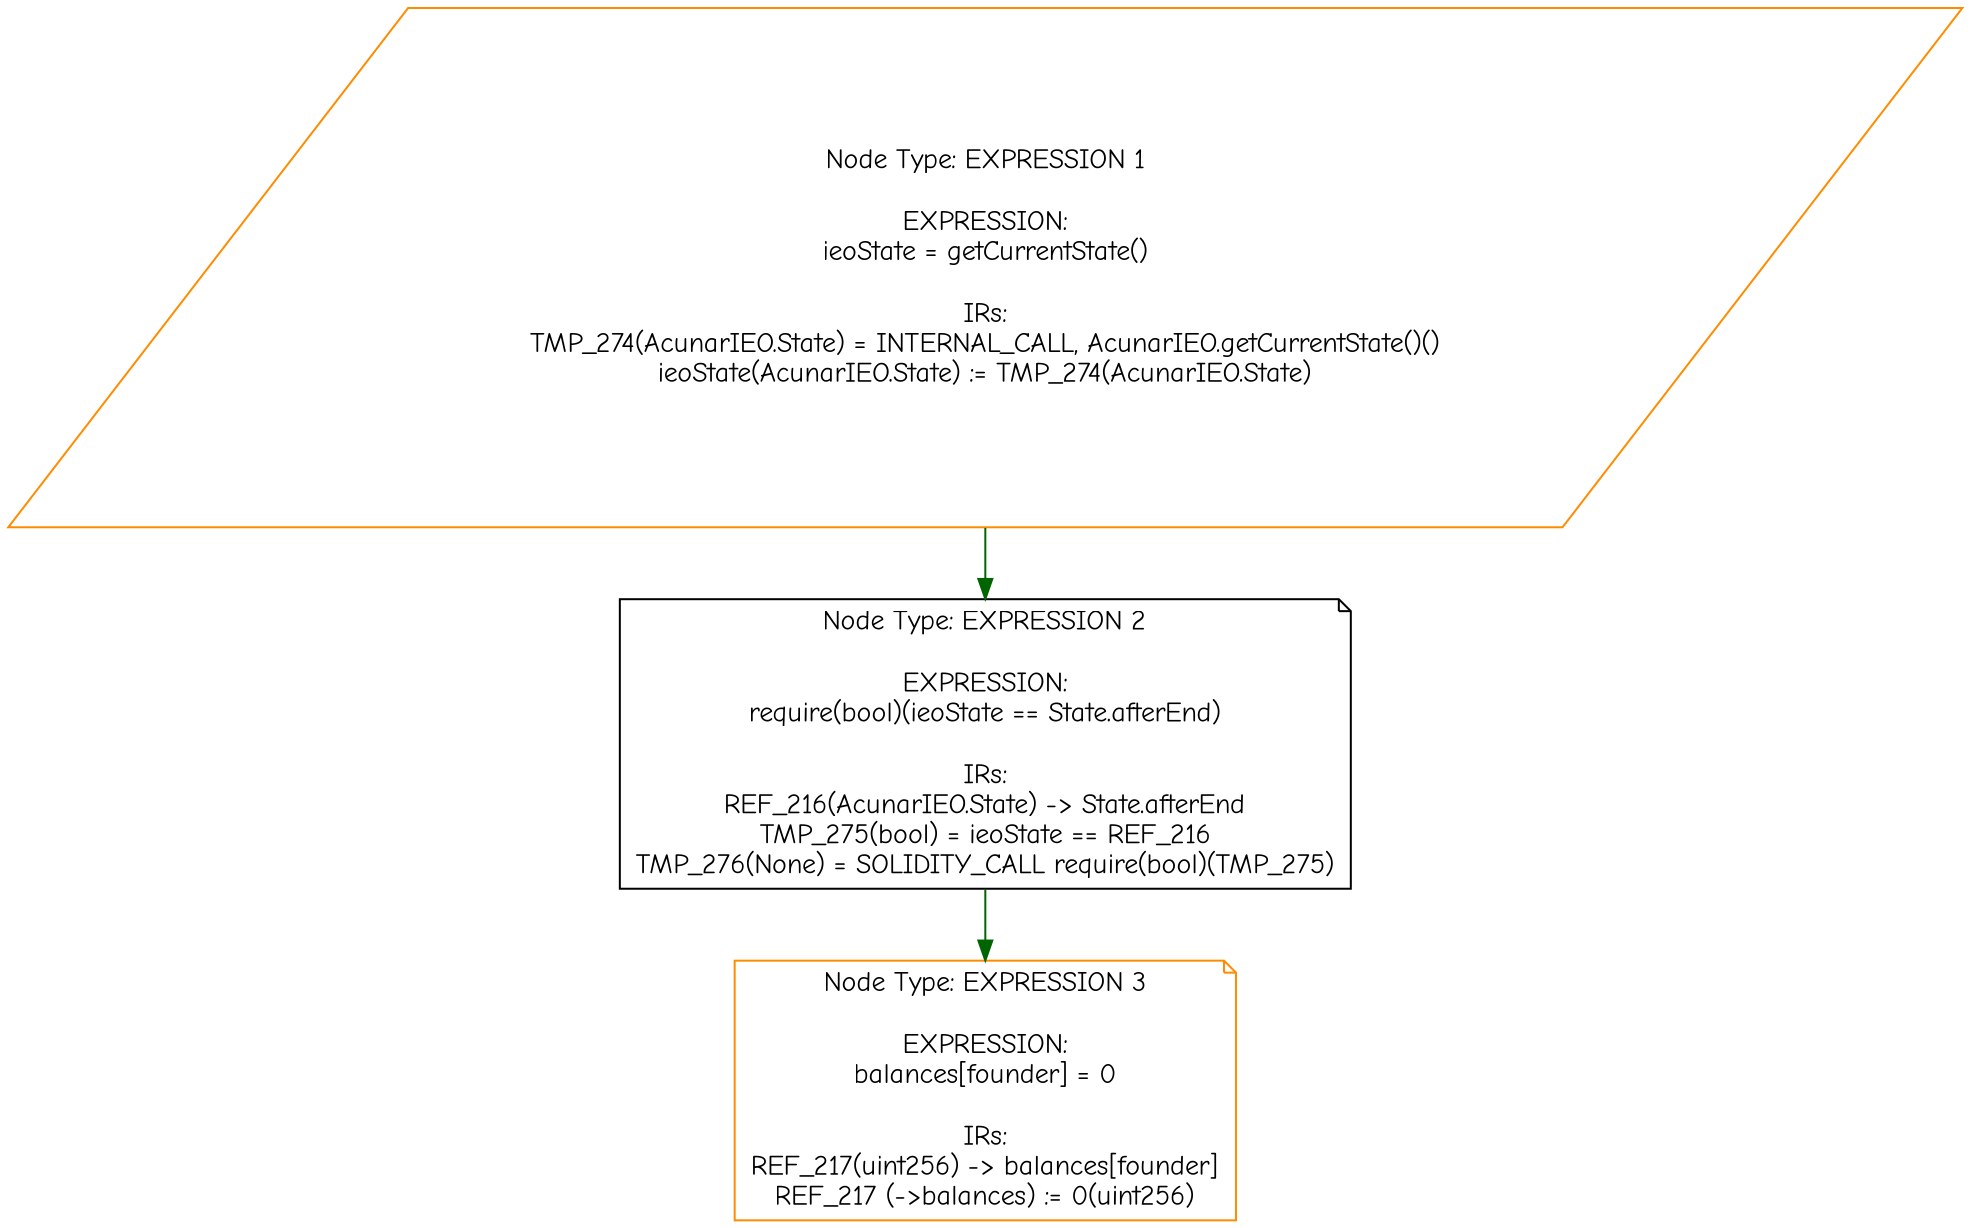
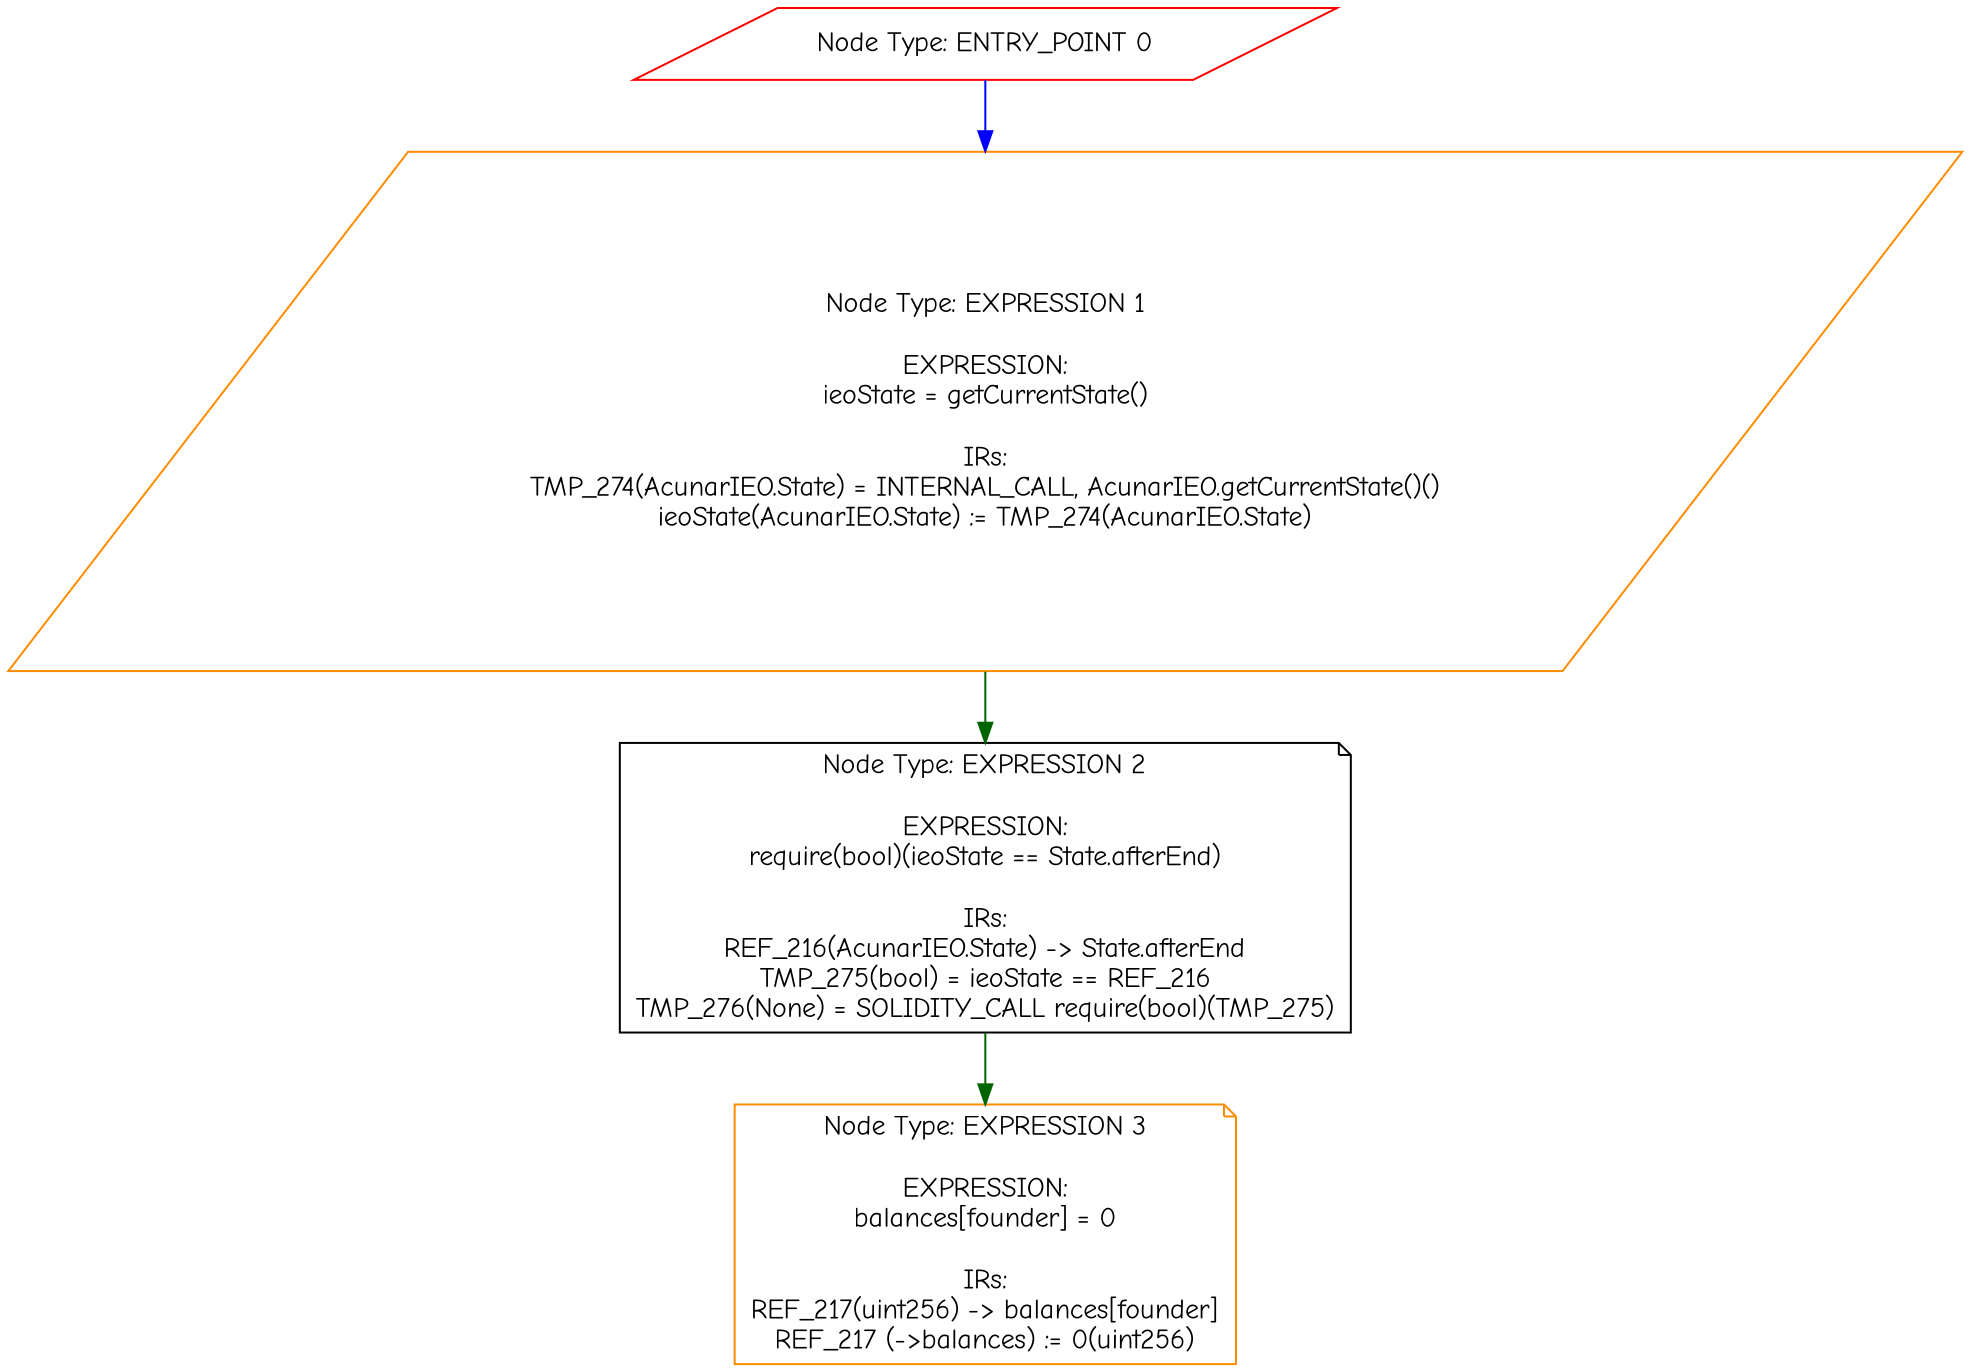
node "Node Type: ENTRY_POINT 0": added
